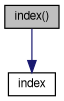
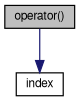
node "index()": label "index()" -> "operator()"
